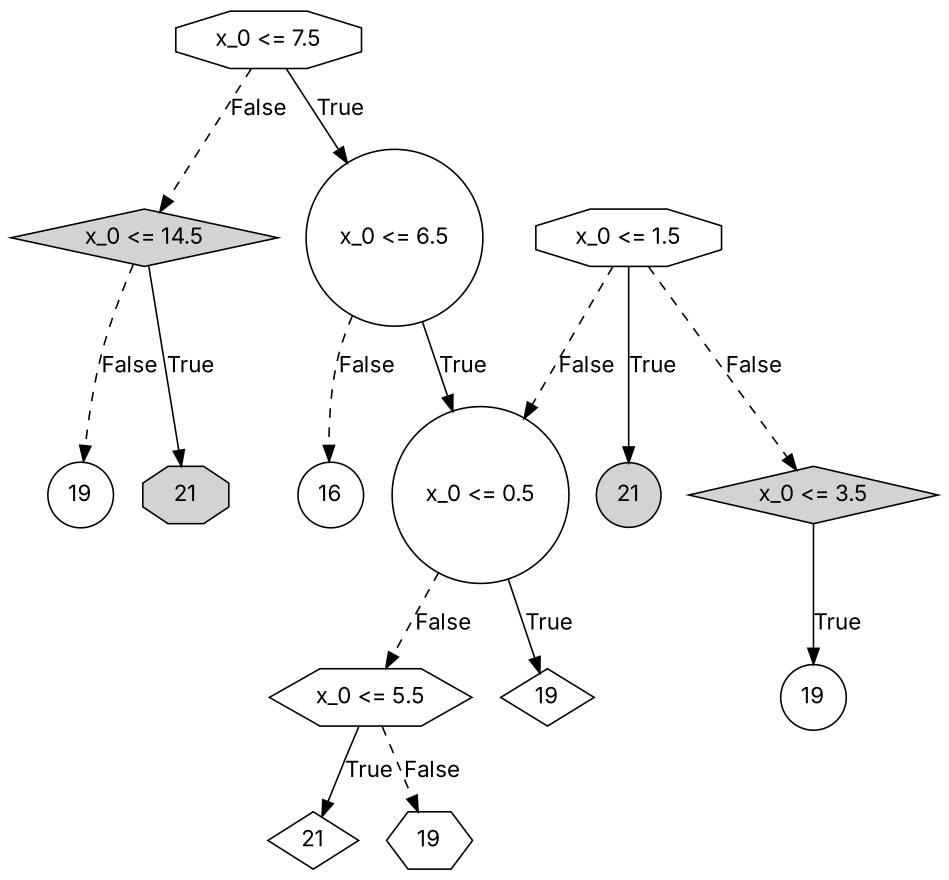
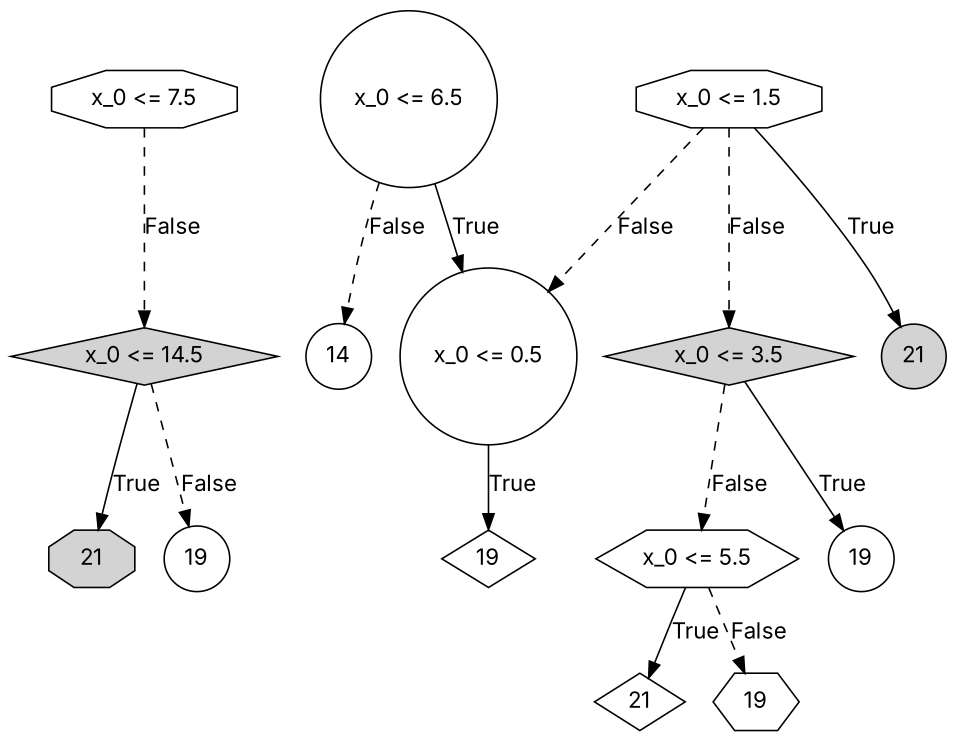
edge "x_0 <= 7.5" -> "x_0 <= 6.5": removed, label "True"
node "16": label "16" -> "14"
edge "x_0 <= 0.5" -> "x_0 <= 5.5": now "x_0 <= 3.5" -> "x_0 <= 5.5"
